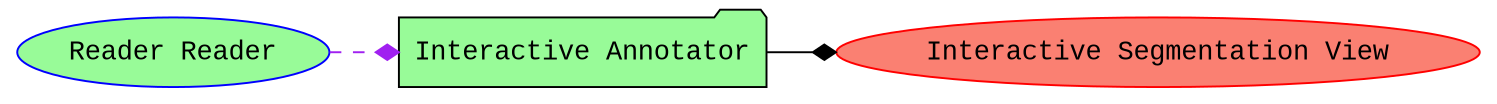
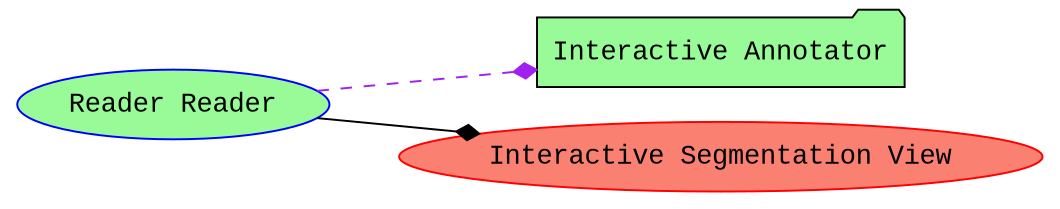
edge "Interactive Annotator" -> "Interactive Segmentation View": now "Reader Reader" -> "Interactive Segmentation View"
